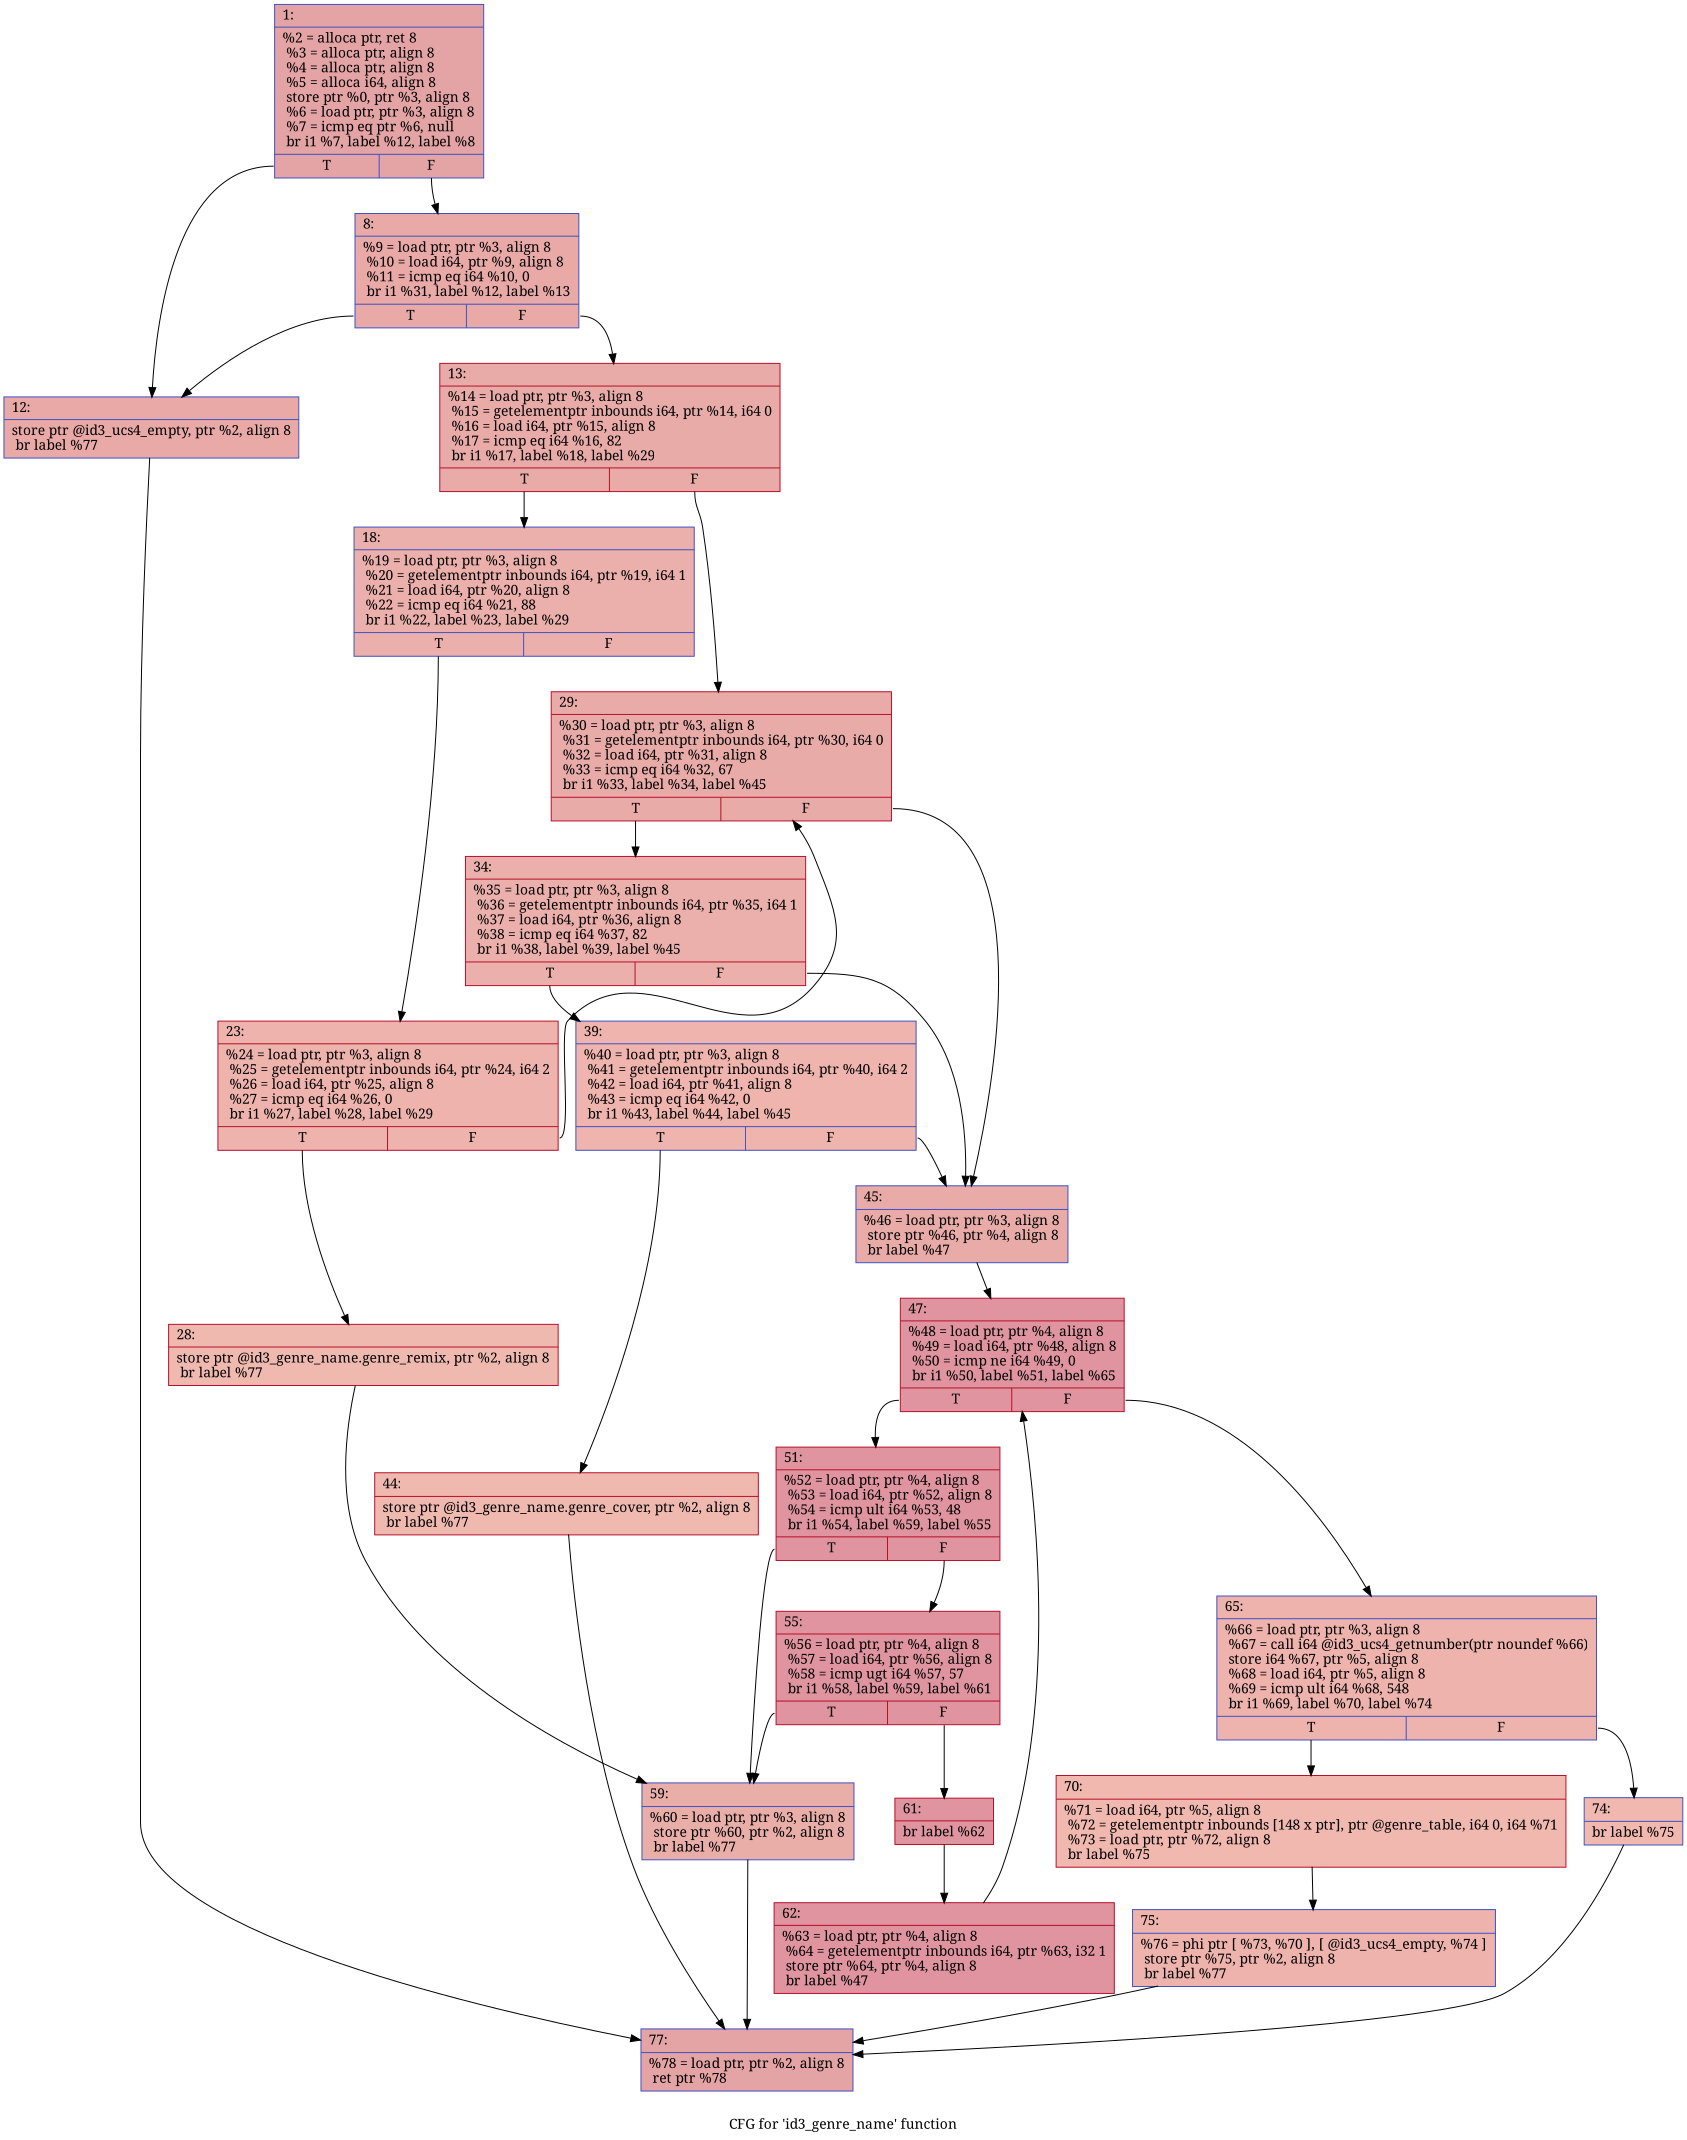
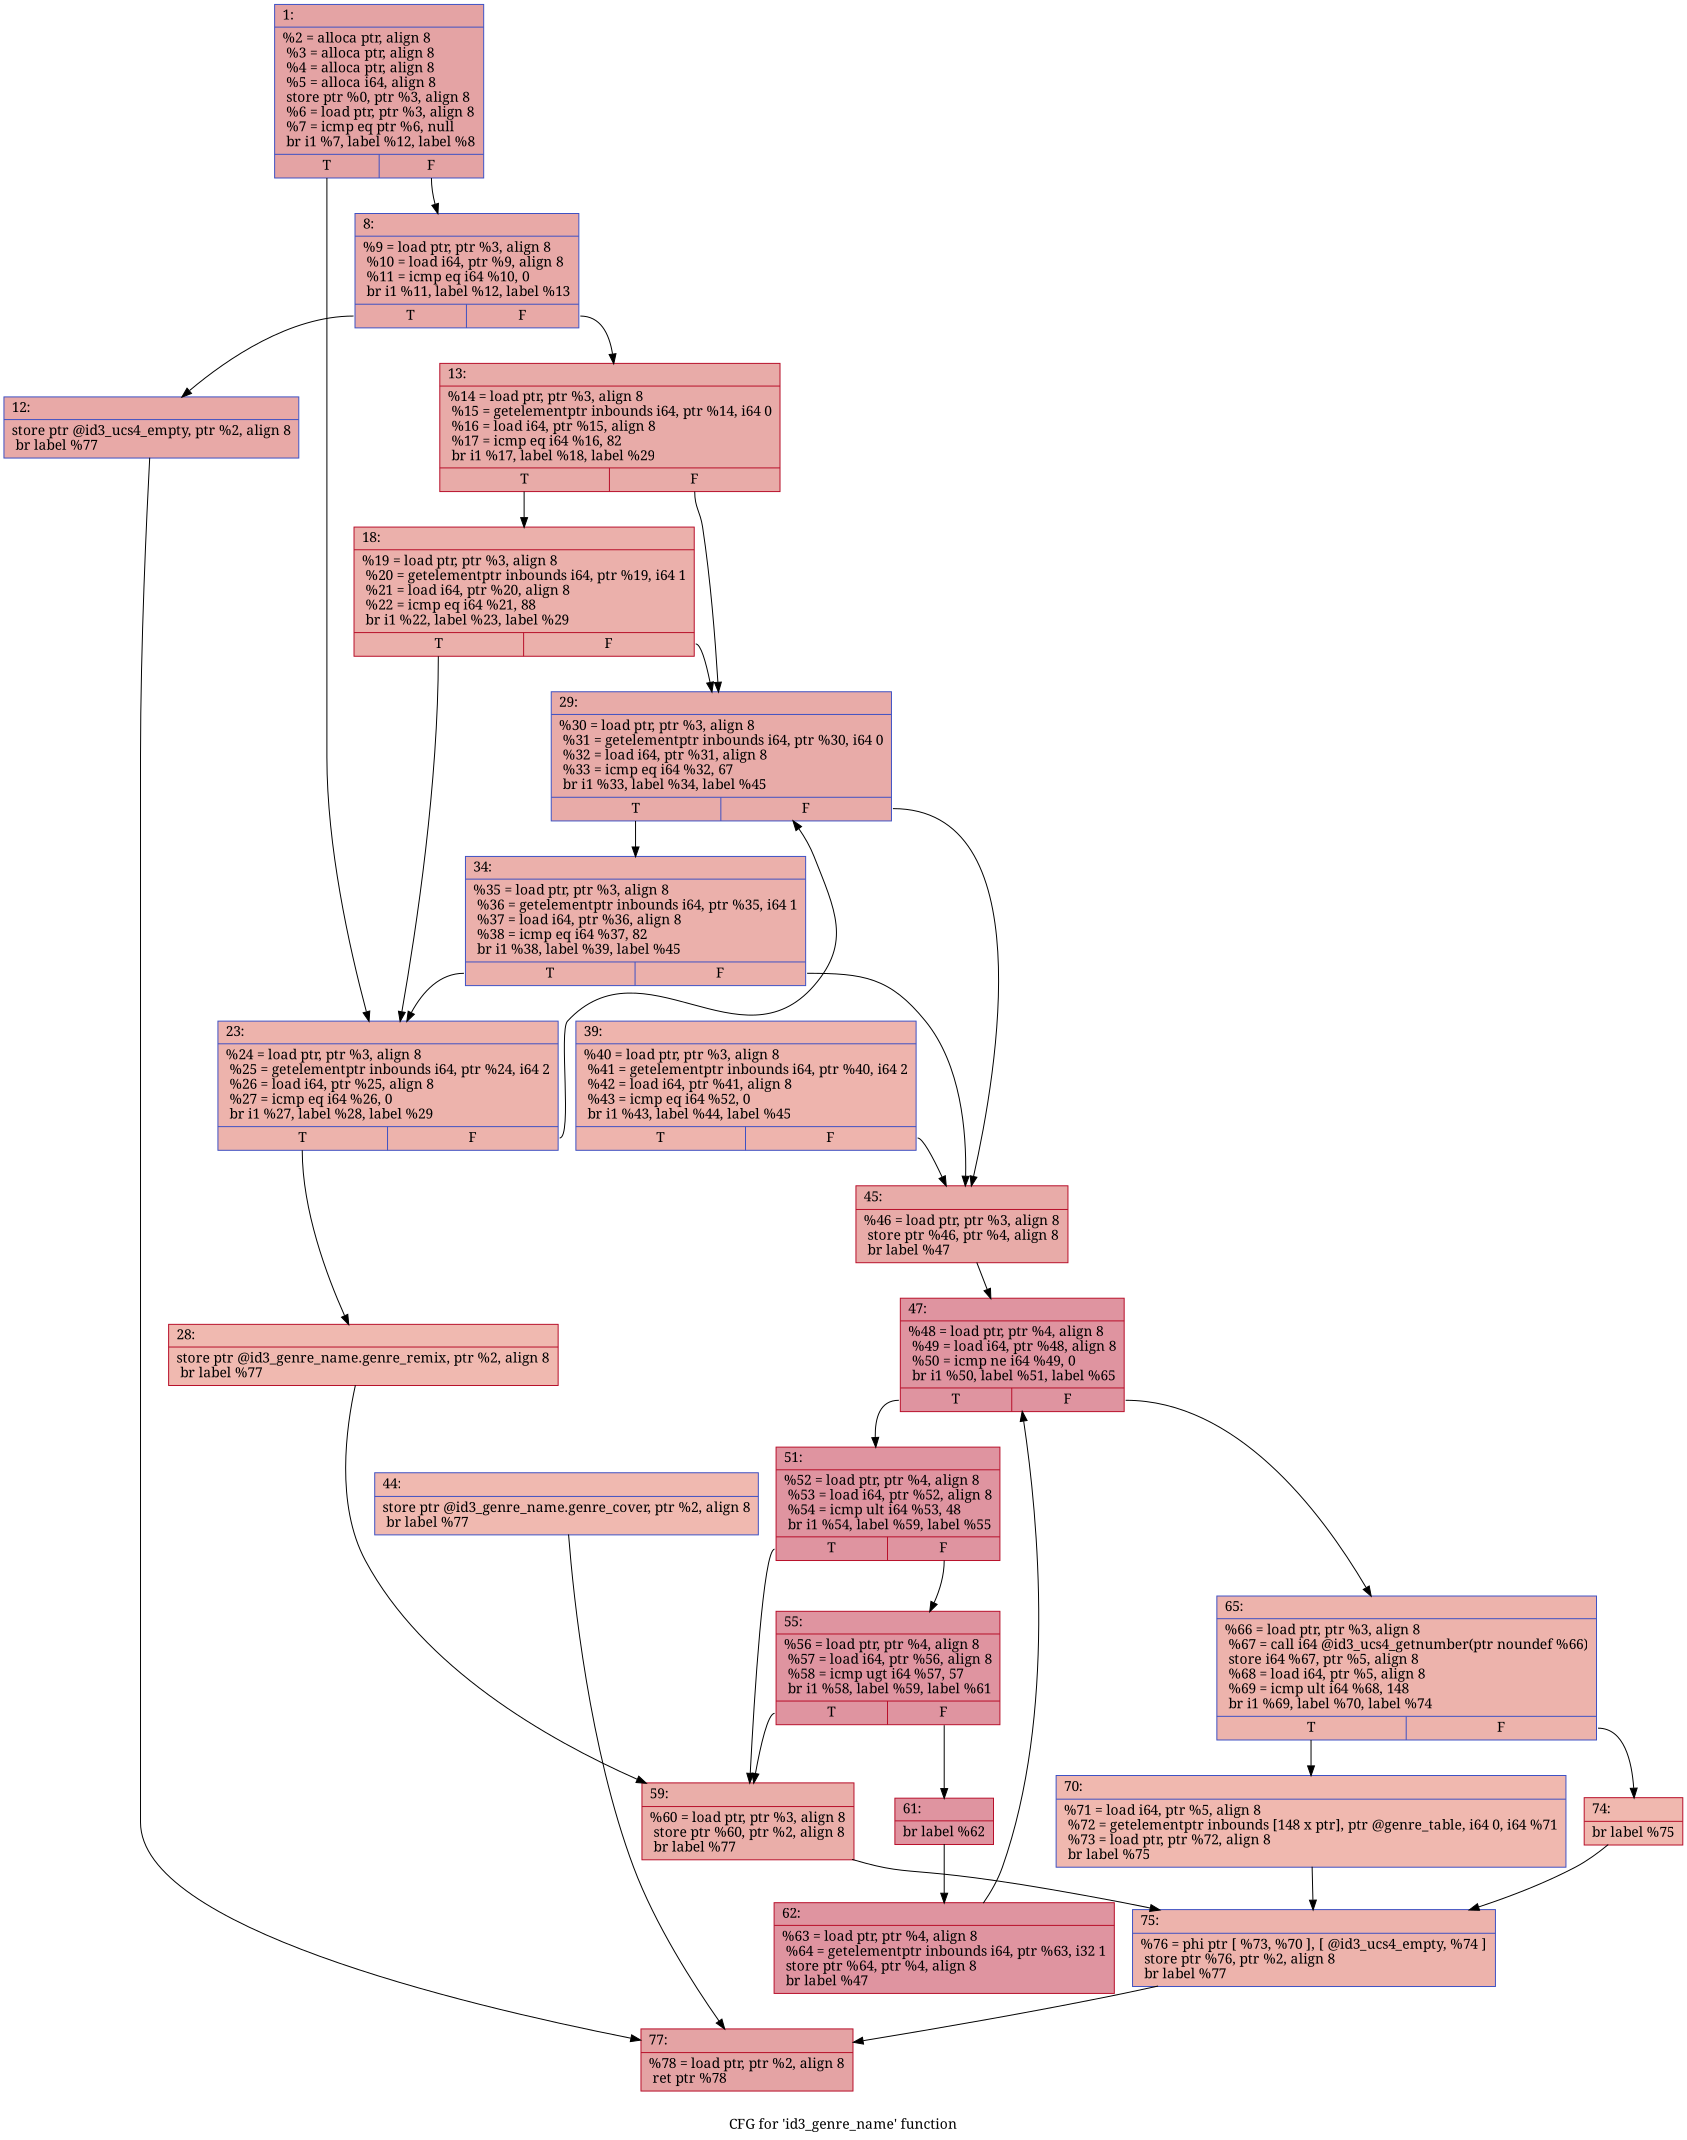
node "1:": text "%2 = alloca ptr, ret 8" -> "%2 = alloca ptr, align 8"
edge "1:" -> "12:": now "1:" -> "23:"
node "8:": text "br i1 %31, label %12, label %13" -> "br i1 %11, label %12, label %13"
node "18:": color #3d50c3ff -> #b70d28ff
edge "18:" -> "29:": added
node "29:": color #b70d28ff -> #3d50c3ff
node "34:": color #b70d28ff -> #3d50c3ff
edge "34:" -> "39:": now "34:" -> "23:"
node "23:": color #b70d28ff -> #3d50c3ff
node "39:": text "%43 = icmp eq i64 %42, 0" -> "%43 = icmp eq i64 %52, 0"
node "45:": color #3d50c3ff -> #b70d28ff
edge "39:" -> "44:": removed
node "44:": color #b70d28ff -> #3d50c3ff
node "65:": text "%69 = icmp ult i64 %68, 548" -> "%69 = icmp ult i64 %68, 148"
node "59:": color #3d50c3ff -> #b70d28ff
node "70:": color #b70d28ff -> #3d50c3ff
node "74:": color #3d50c3ff -> #b70d28ff
edge "59:" -> "77:": now "59:" -> "75:"
node "75:": text "store ptr %75, ptr %2, align 8" -> "store ptr %76, ptr %2, align 8"
edge "74:" -> "77:": now "74:" -> "75:"
node "77:": color #3d50c3ff -> #b70d28ff
